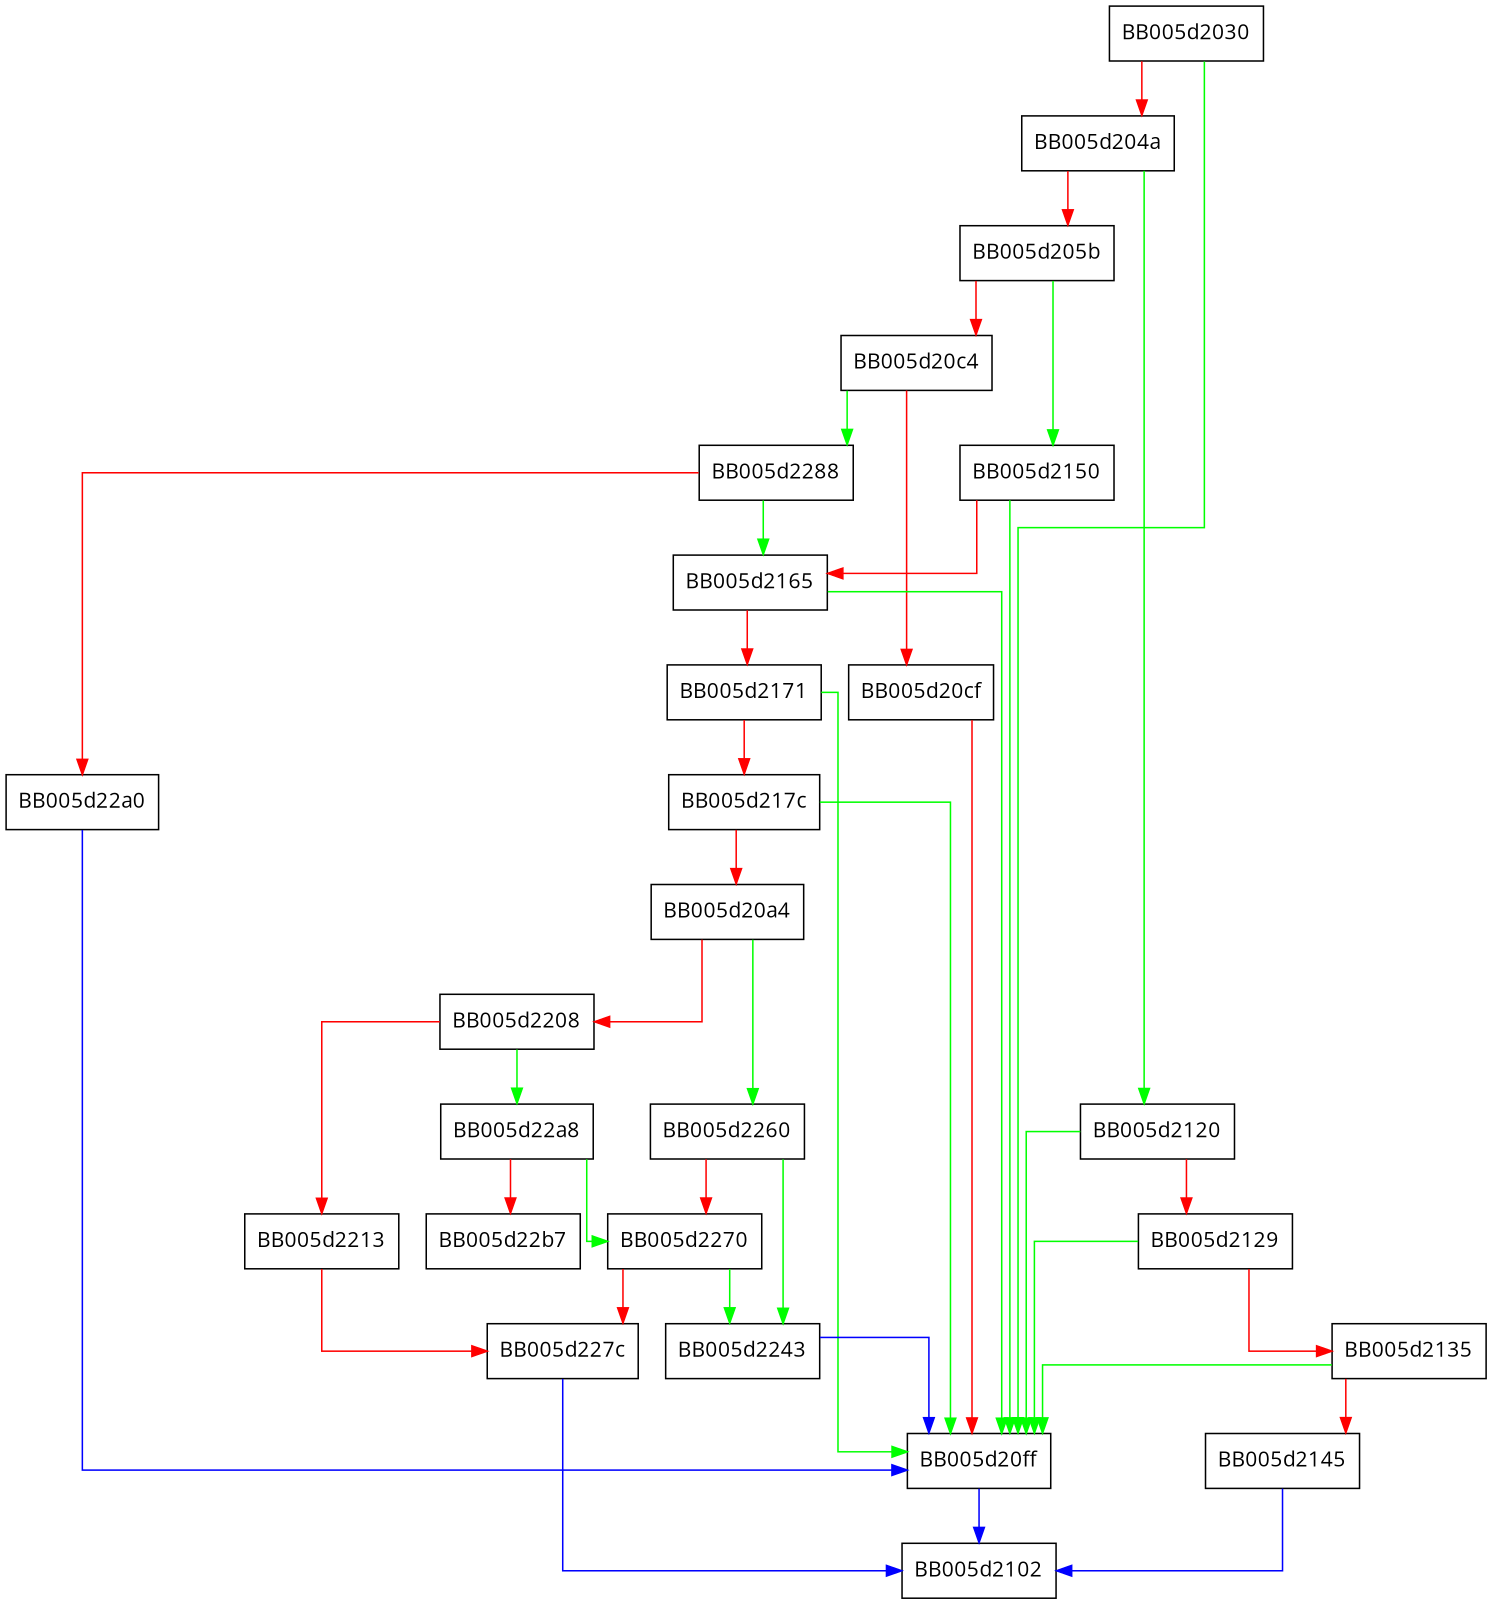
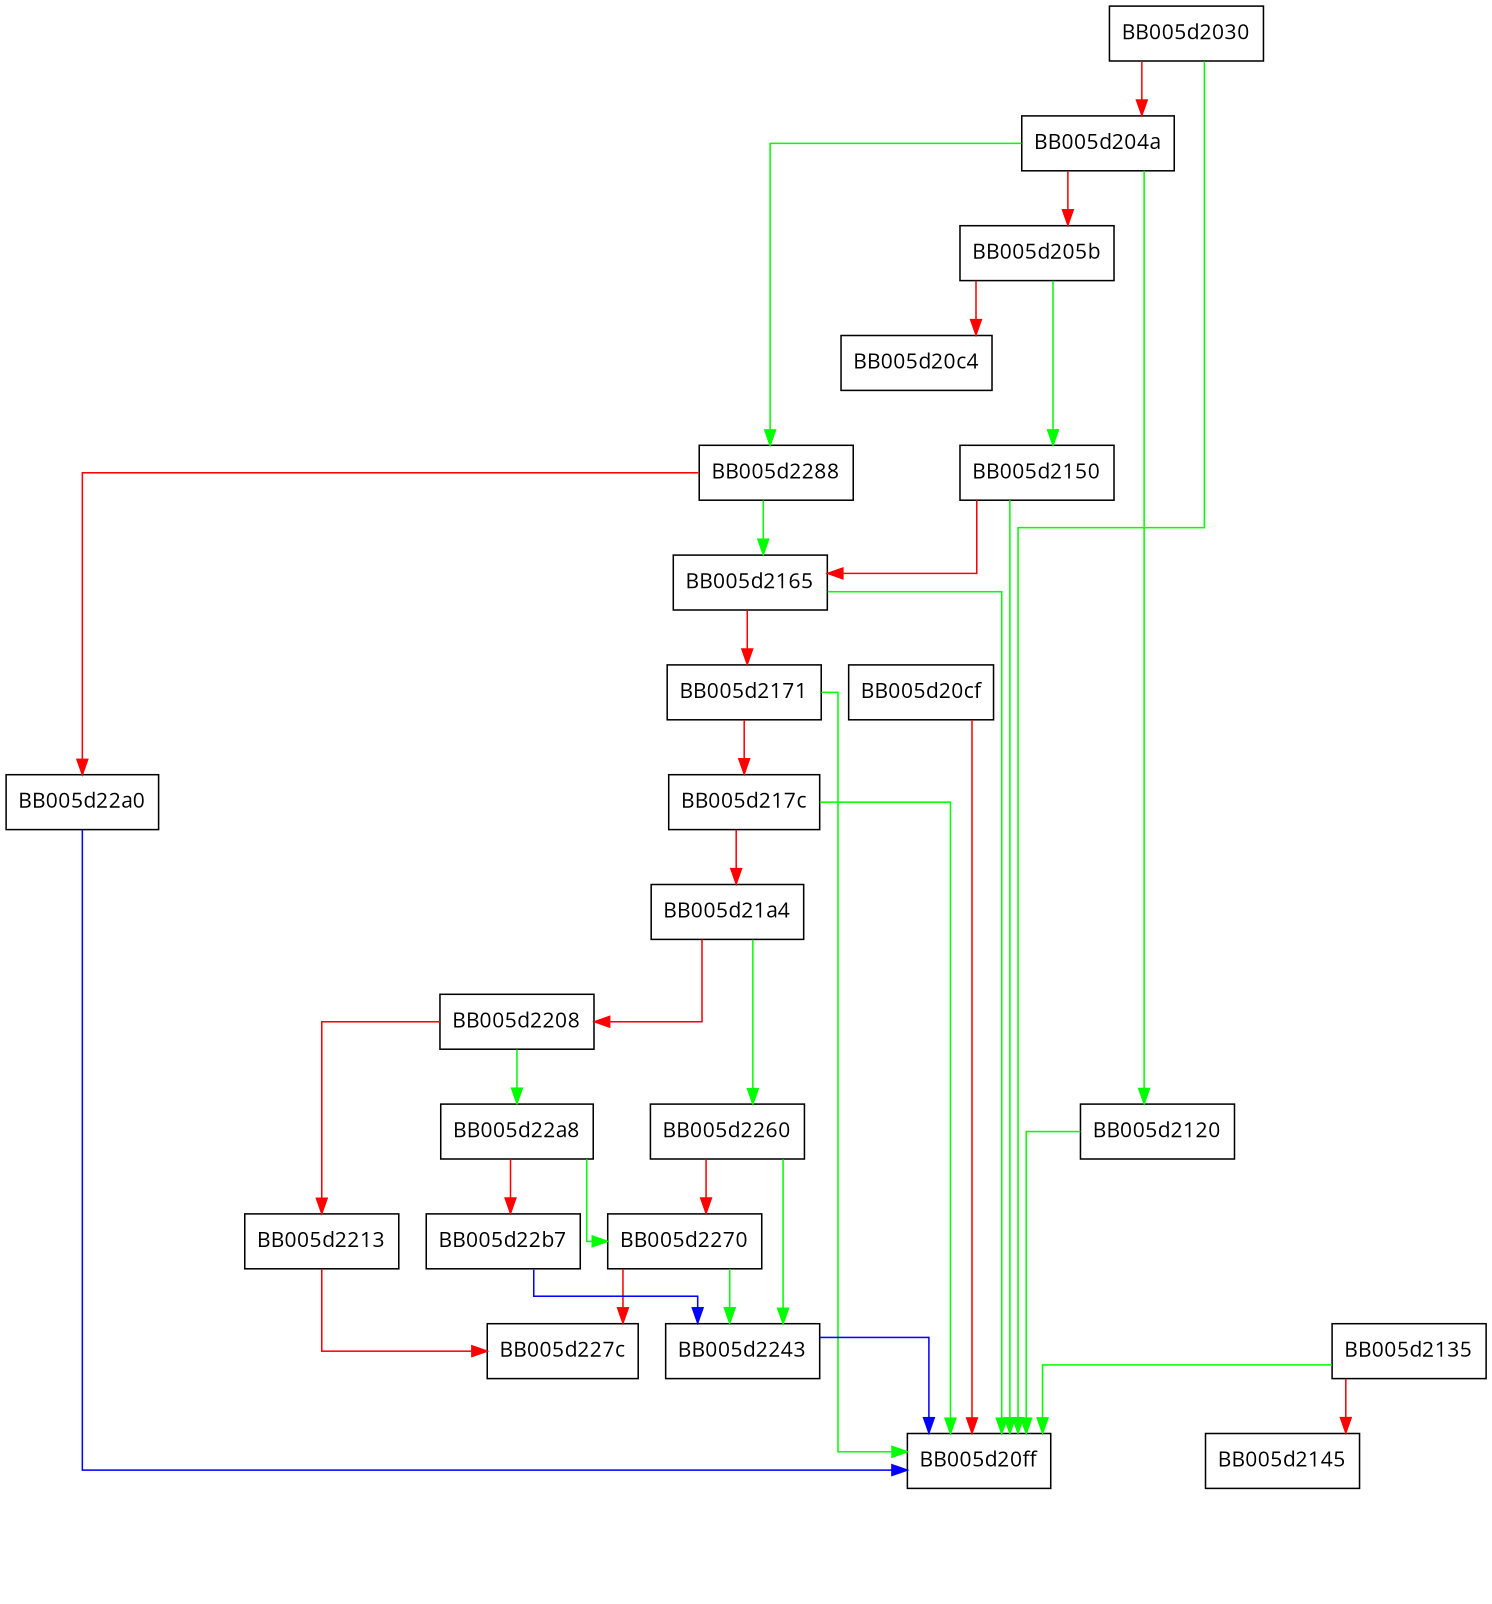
edge "BB005d20c4" -> "BB005d2288": now "BB005d204a" -> "BB005d2288"
edge "BB005d20c4" -> "BB005d20cf": removed
node "BB005d20a4": label "BB005d20a4" -> "BB005d21a4"
node "BB005d2129": removed
edge "BB005d22b7" -> "BB005d2243": added
node "BB005d2102": removed
